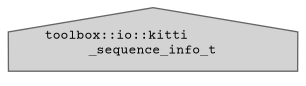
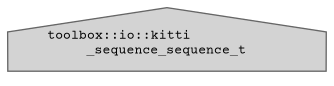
node "toolbox::io::kitti _sequence_info_t": label "toolbox::io::kitti _sequence_info_t" -> "toolbox::io::kitti _sequence_sequence_t"
